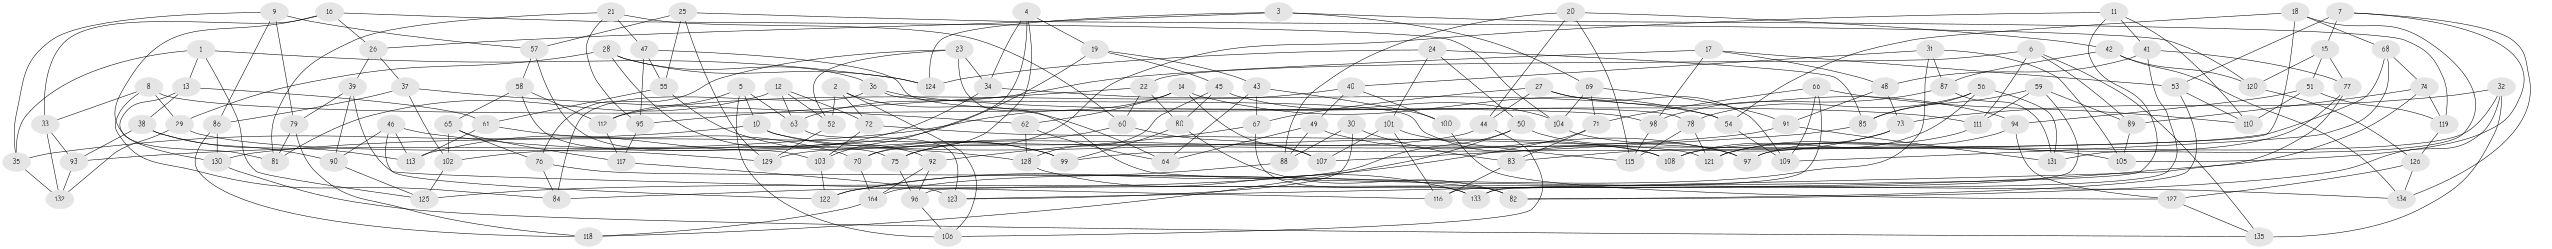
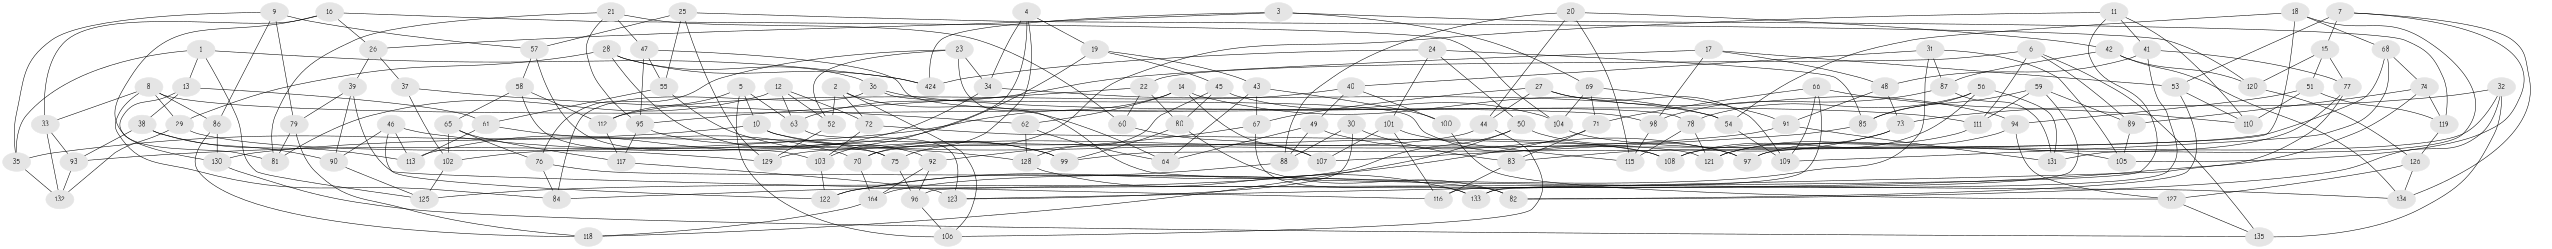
node "124": label "124" -> "424"
edge "37" -- "86": now "8" -- "86"
edge "60" -- "75": now "95" -- "75"
